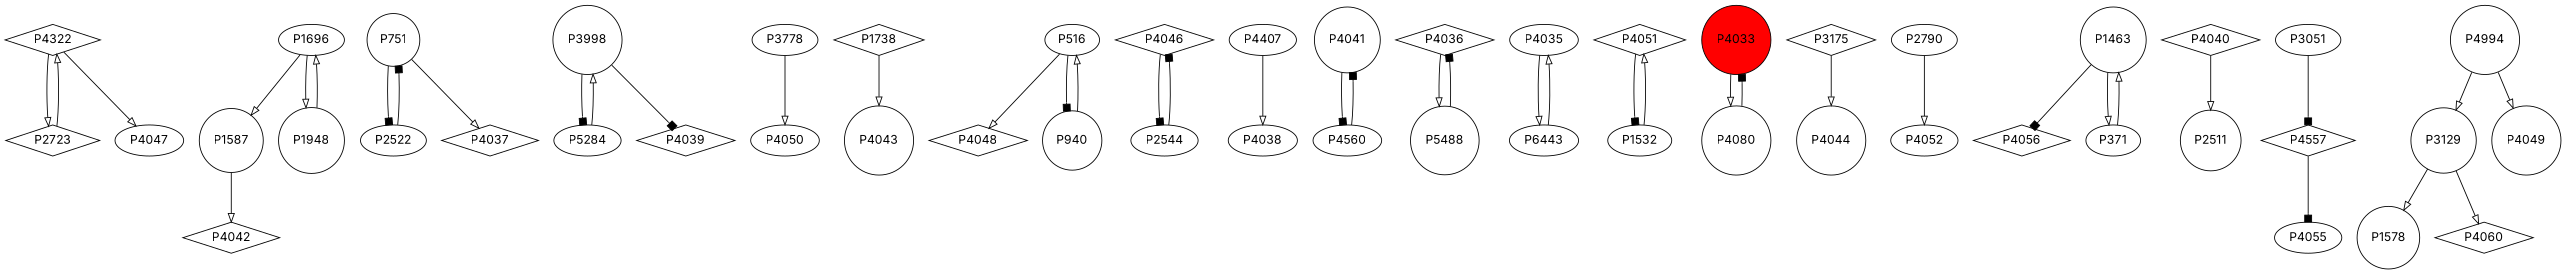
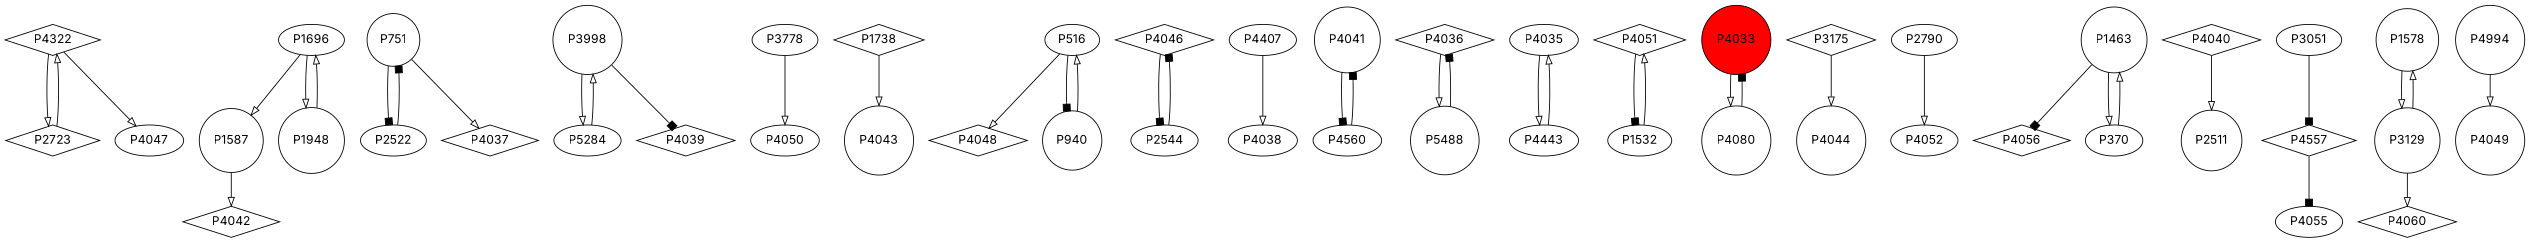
edge "P4994" -> "P3129": now "P1578" -> "P3129"
edge "P3998" -> "P5284": arrowhead box -> onormal
node "P6443": label "P6443" -> "P4443"
node "P371": label "P371" -> "P370"
